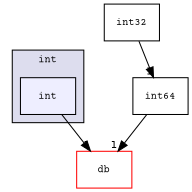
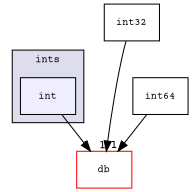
edge "int32" -> "int64": now "int32" -> "db"
cluster "int": label "int" -> "ints"
